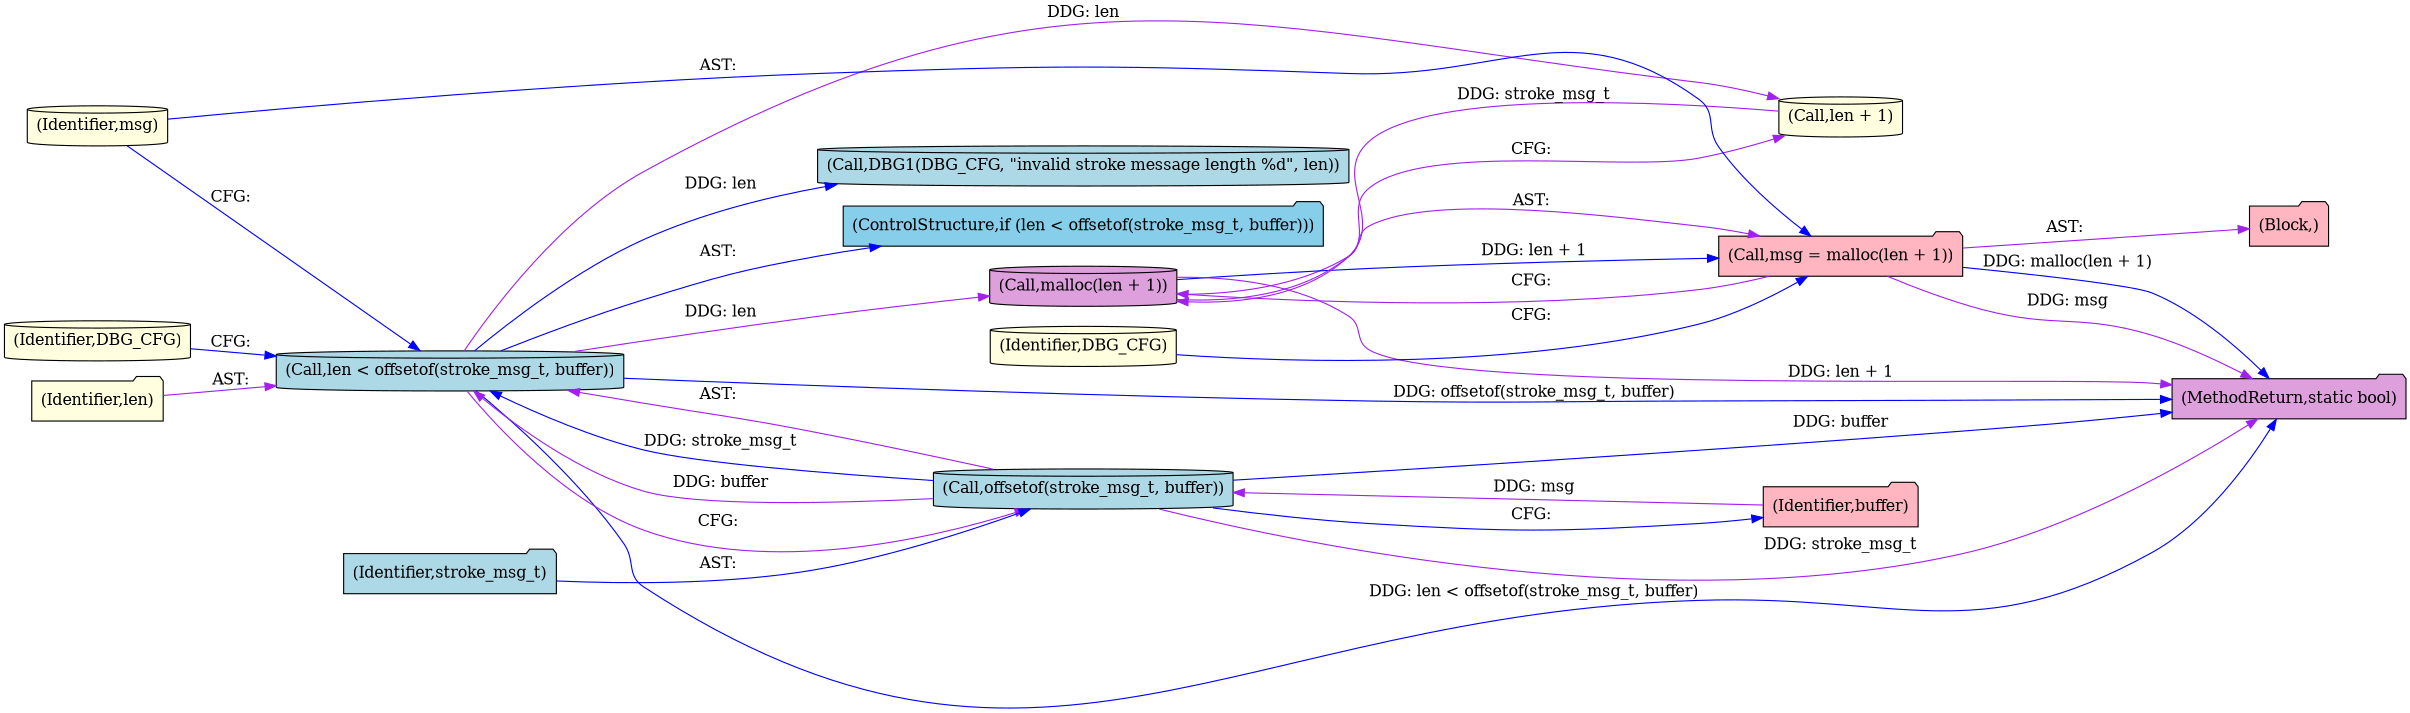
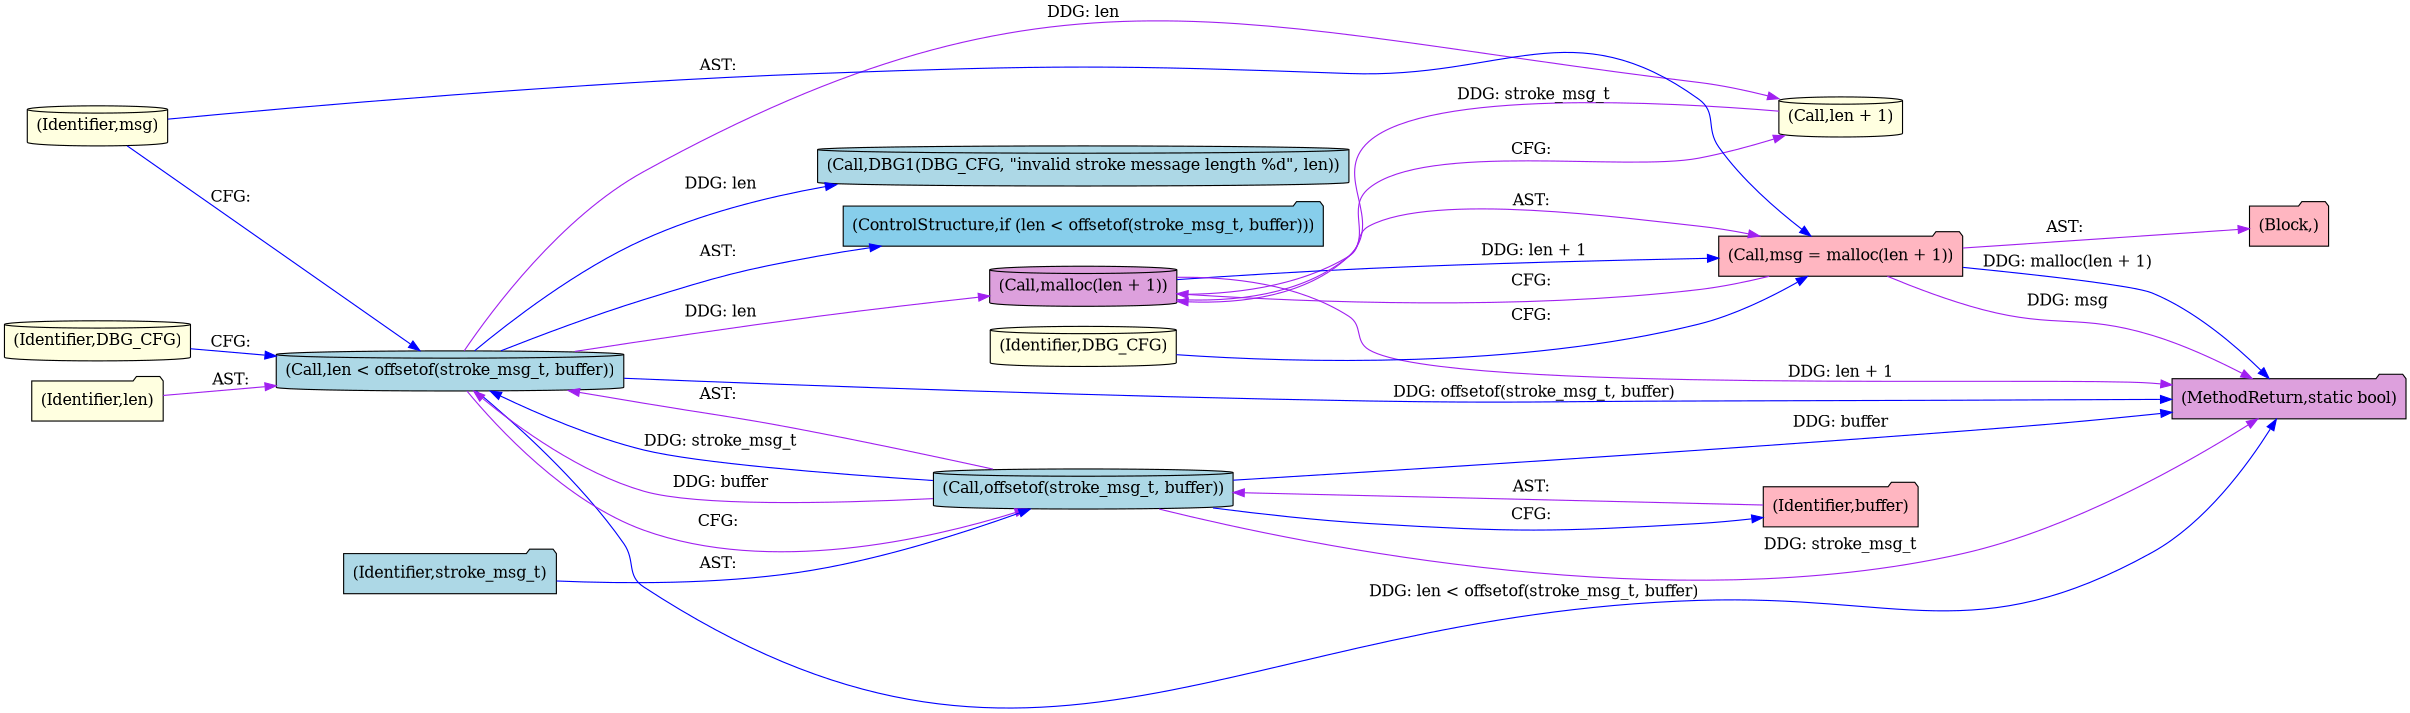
edge "(Identifier,buffer)" -> "(Call,offsetof(stroke_msg_t, buffer))": label "DDG: msg" -> "AST: "
